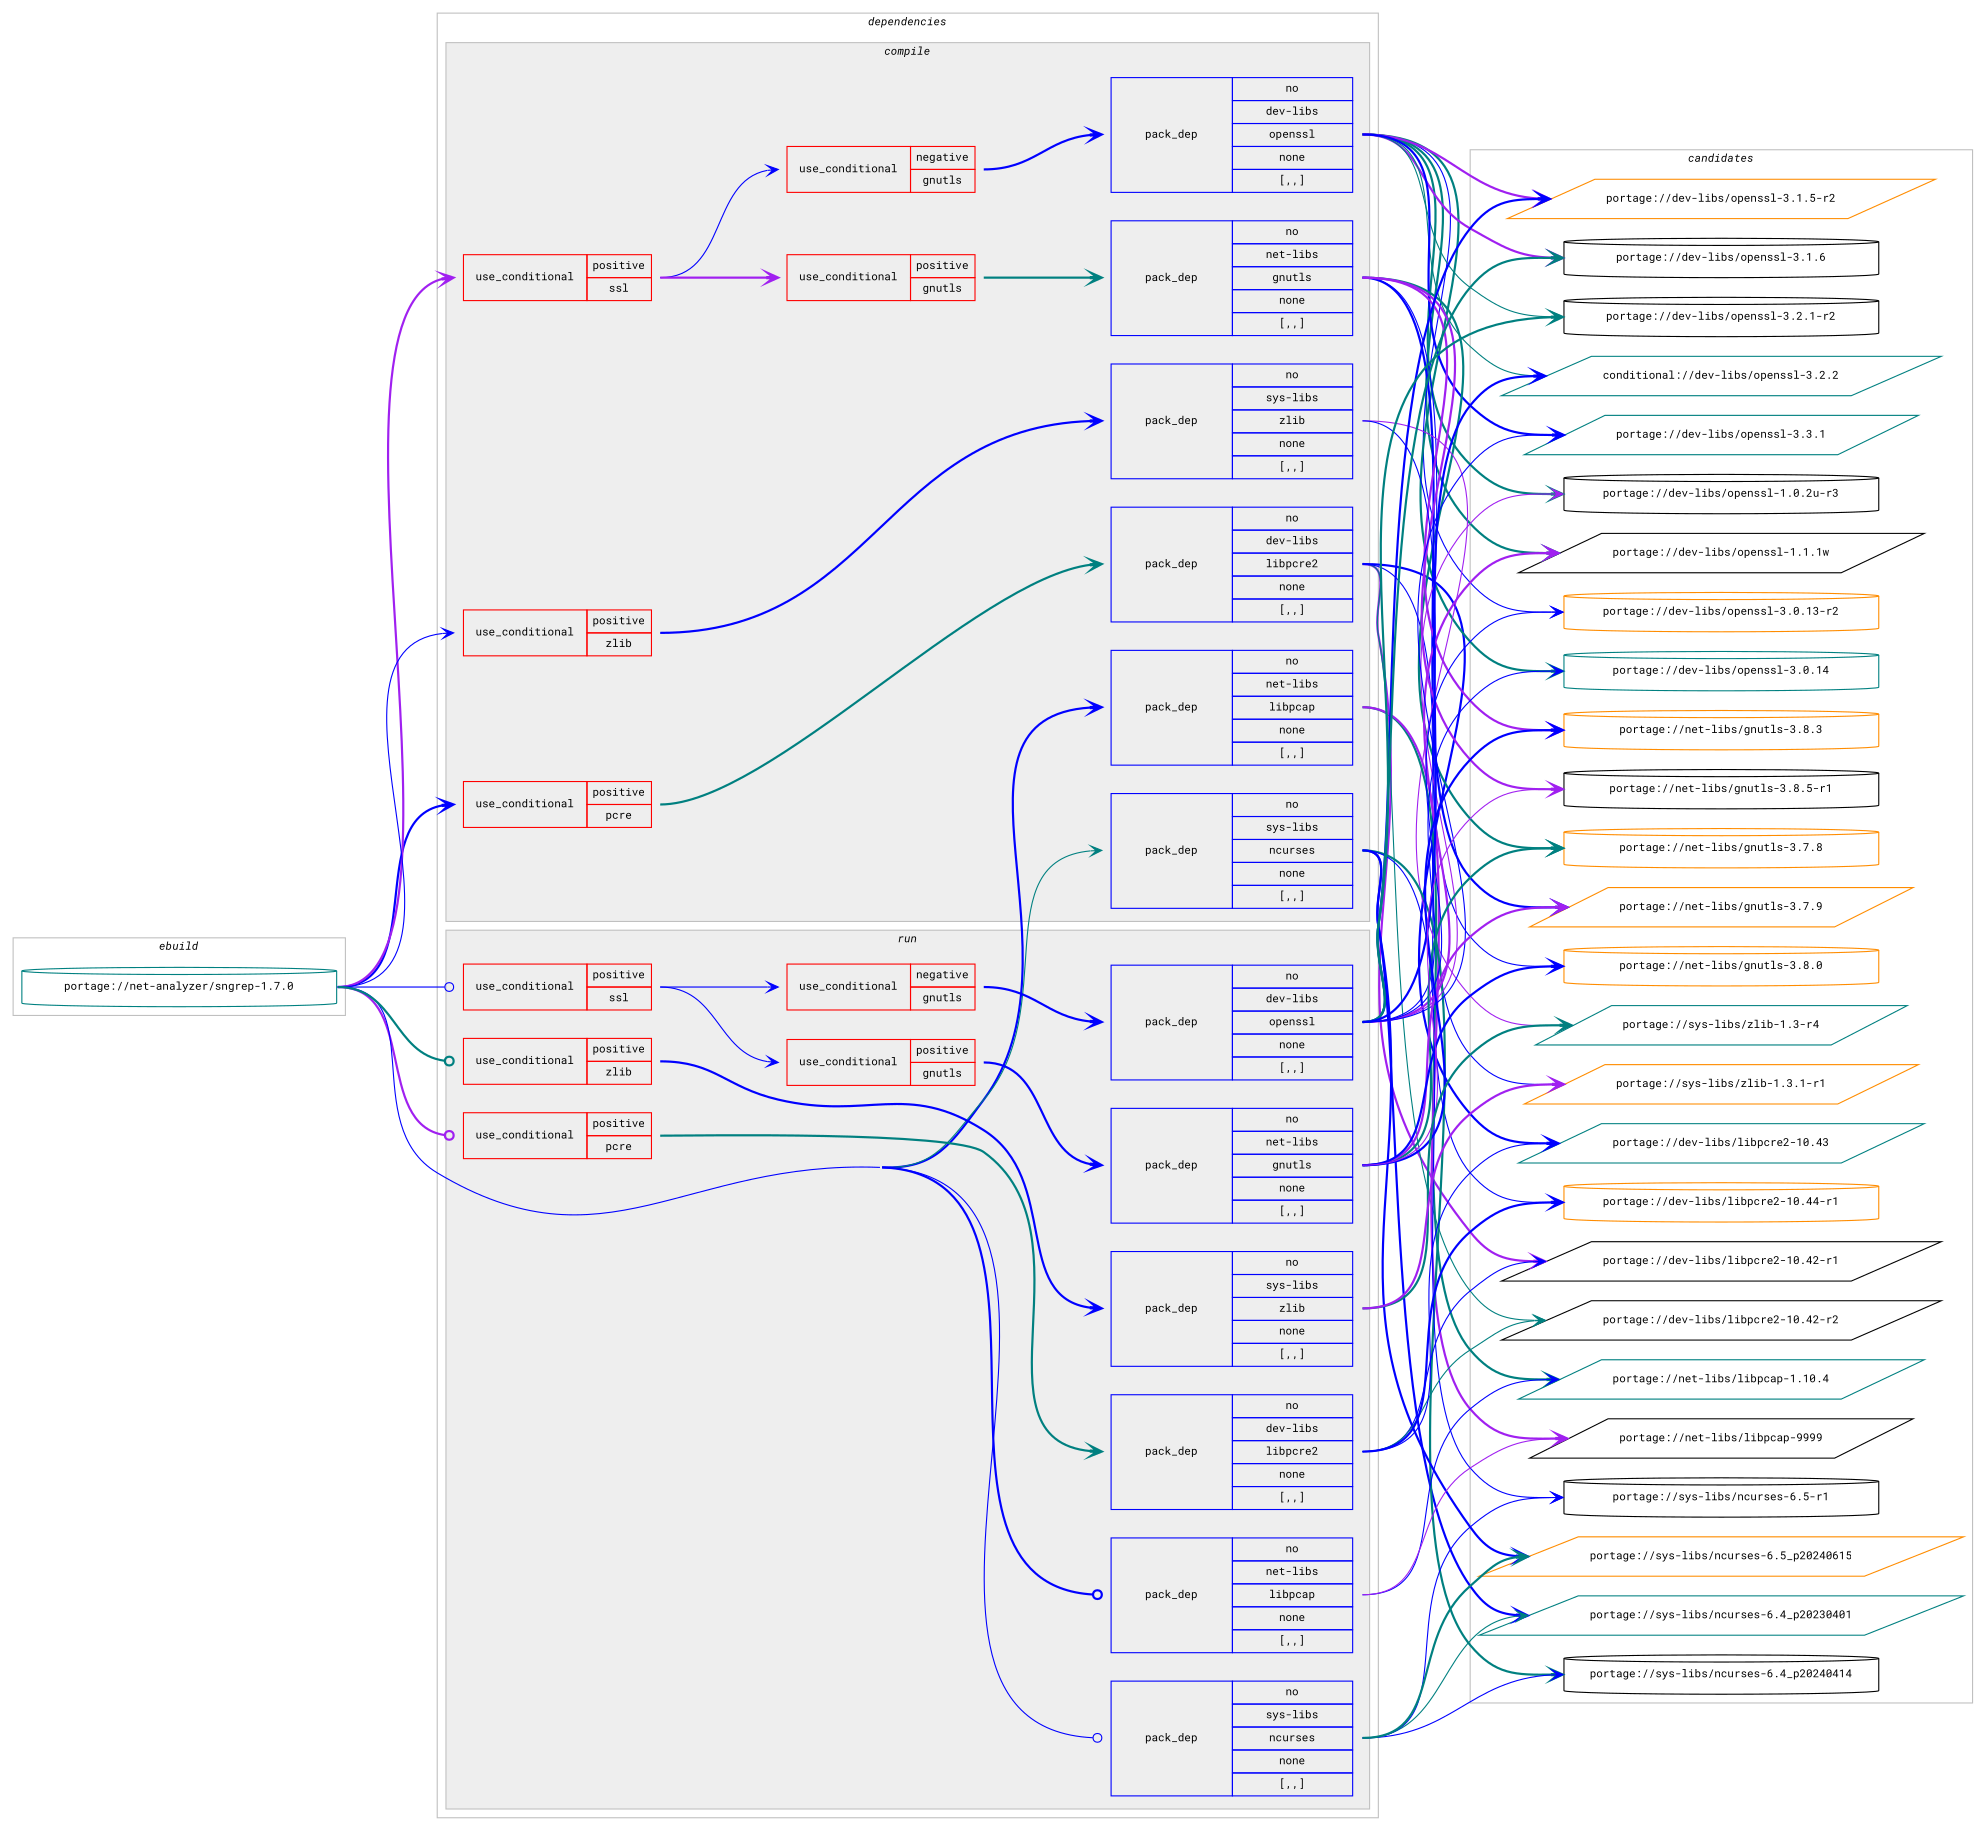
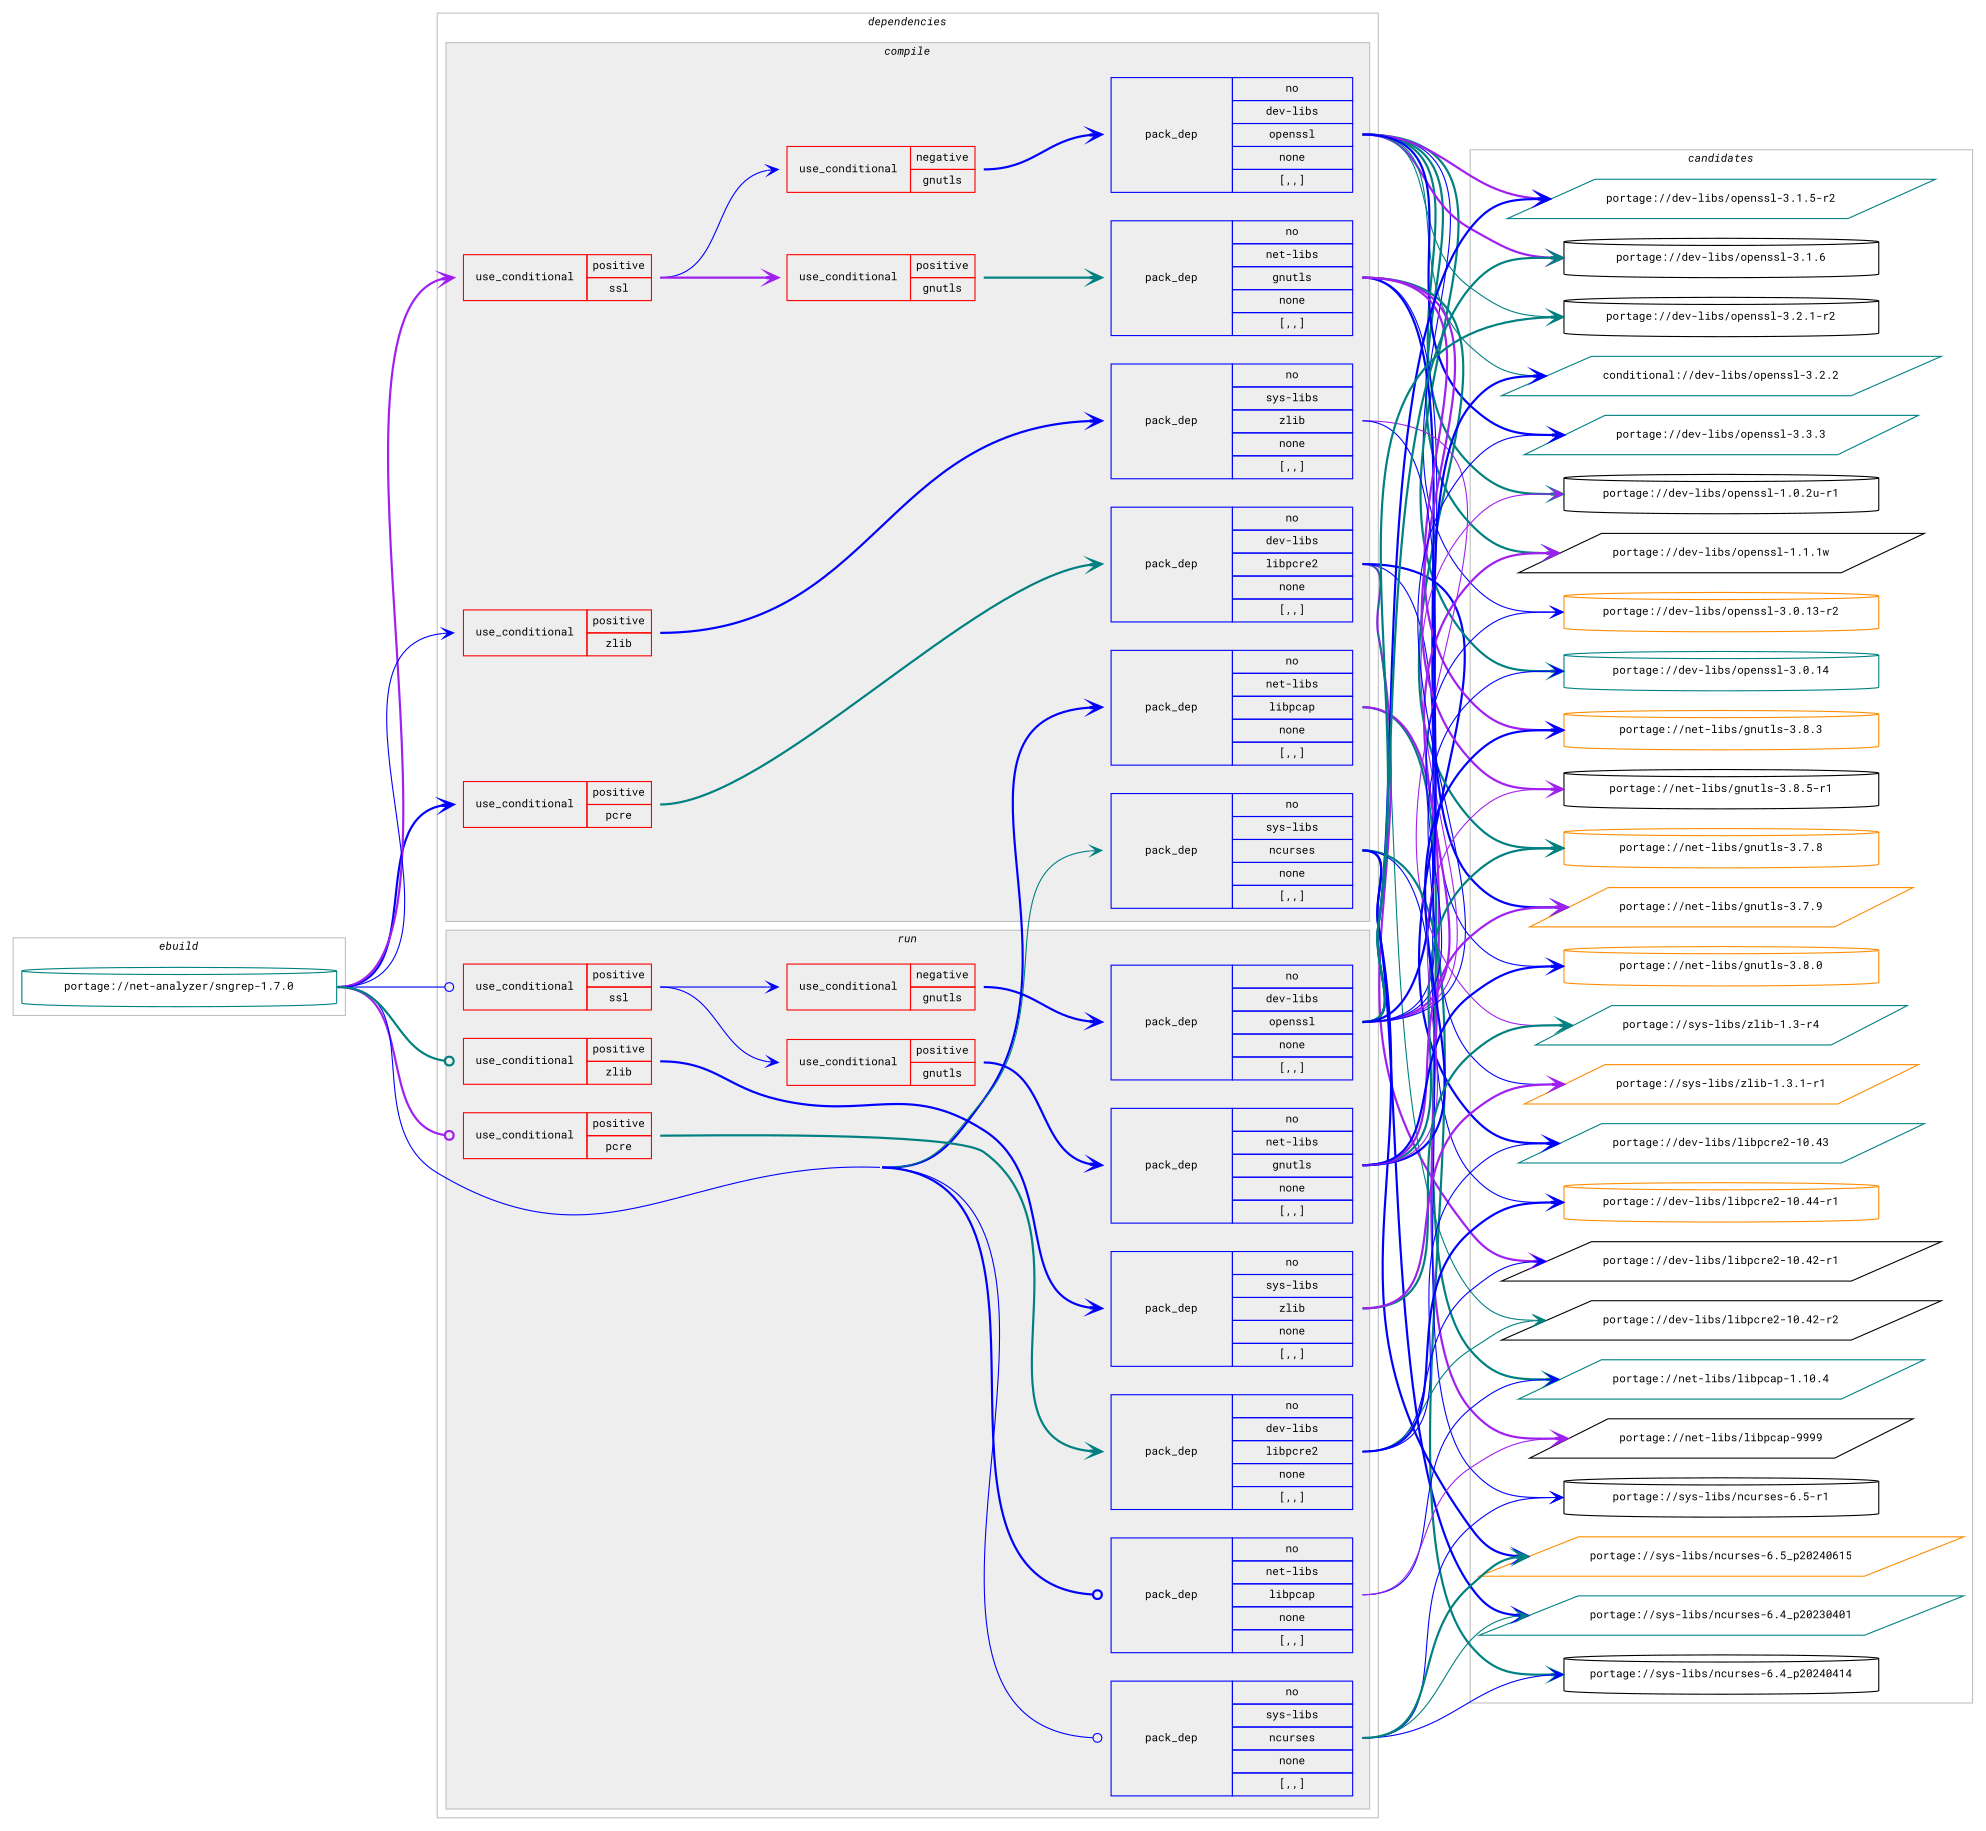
node "portage://dev-libs/openssl-3.1.5-r2": color darkorange -> teal
node "portage://dev-libs/openssl-3.3.1": label "portage://dev-libs/openssl-3.3.1" -> "portage://dev-libs/openssl-3.3.3"
node "portage://dev-libs/openssl-1.0.2u-r3": label "portage://dev-libs/openssl-1.0.2u-r3" -> "portage://dev-libs/openssl-1.0.2u-r1"
